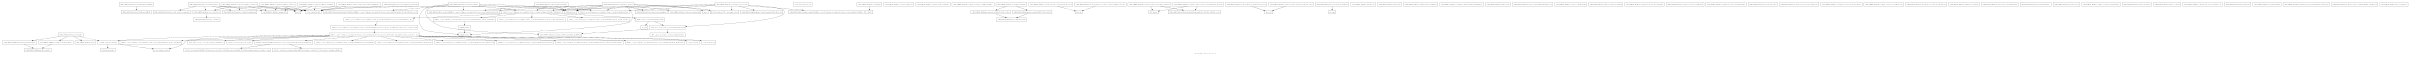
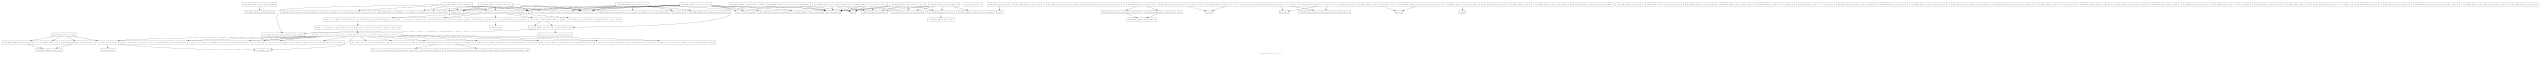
edge "_ZNSaIcED2Ev" -> "_ZNSaIcEC1Ev": now "_ZN9LAMMPS_NS9PairLJCut8settingsEiPPc" -> "_ZNSaIcEC1Ev"
